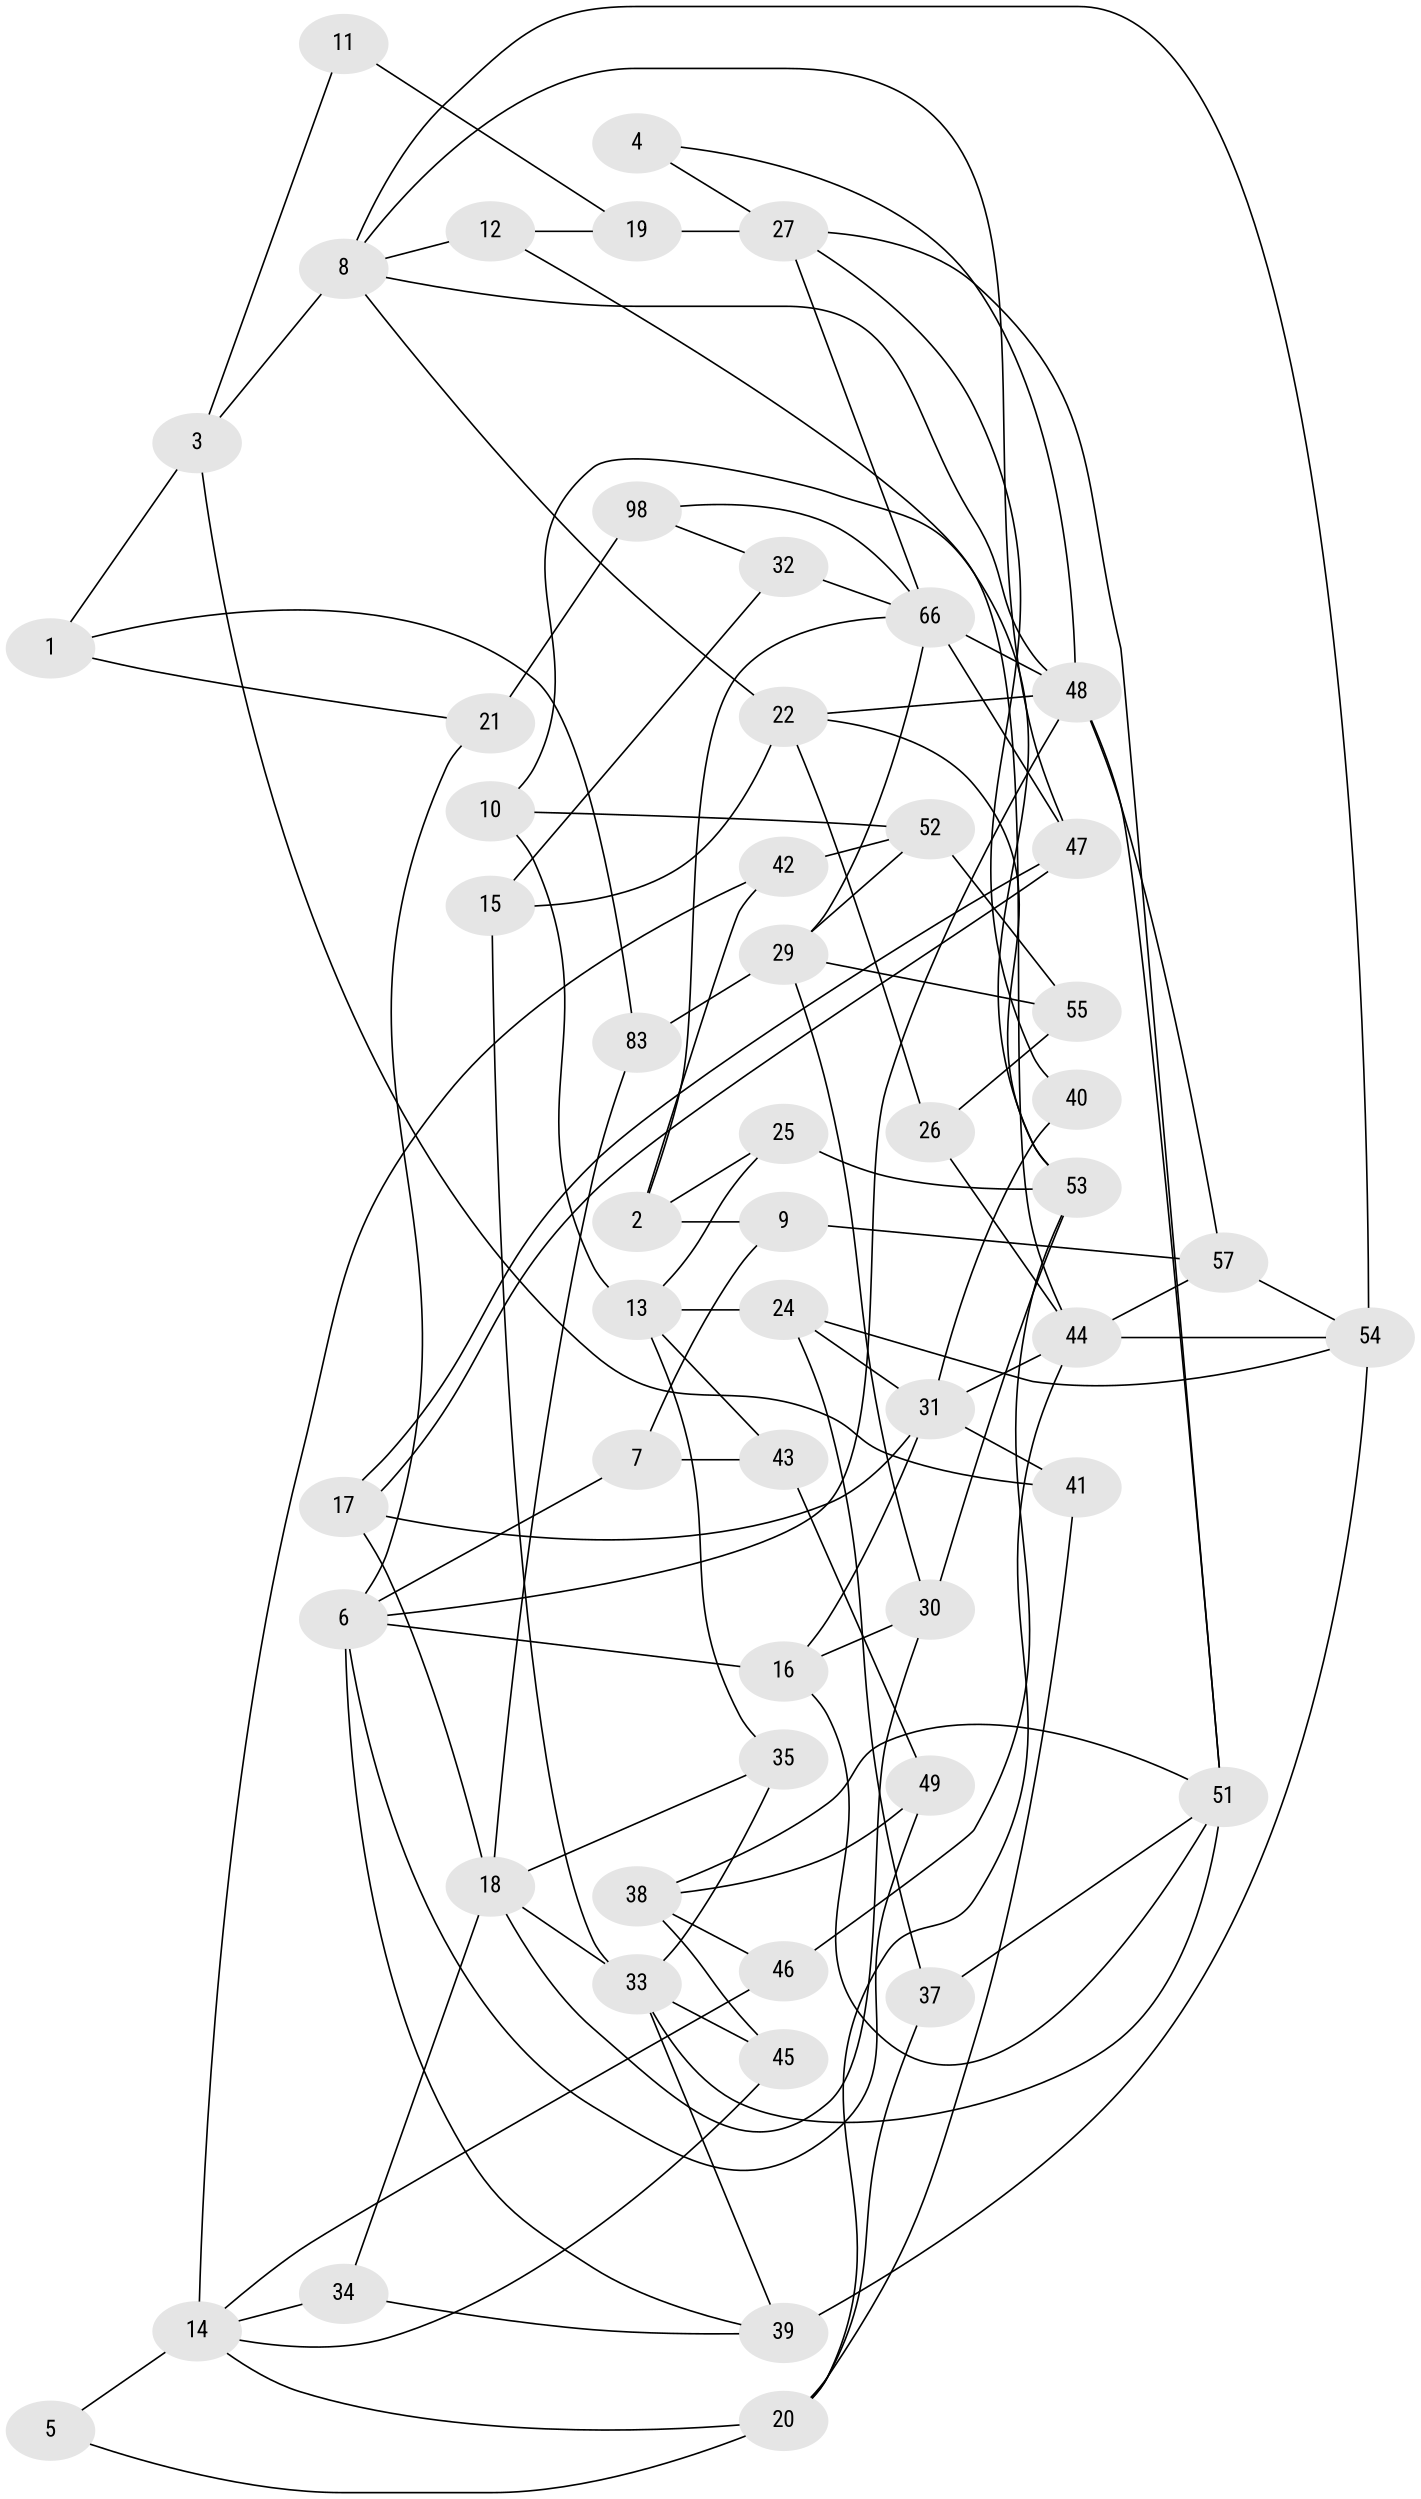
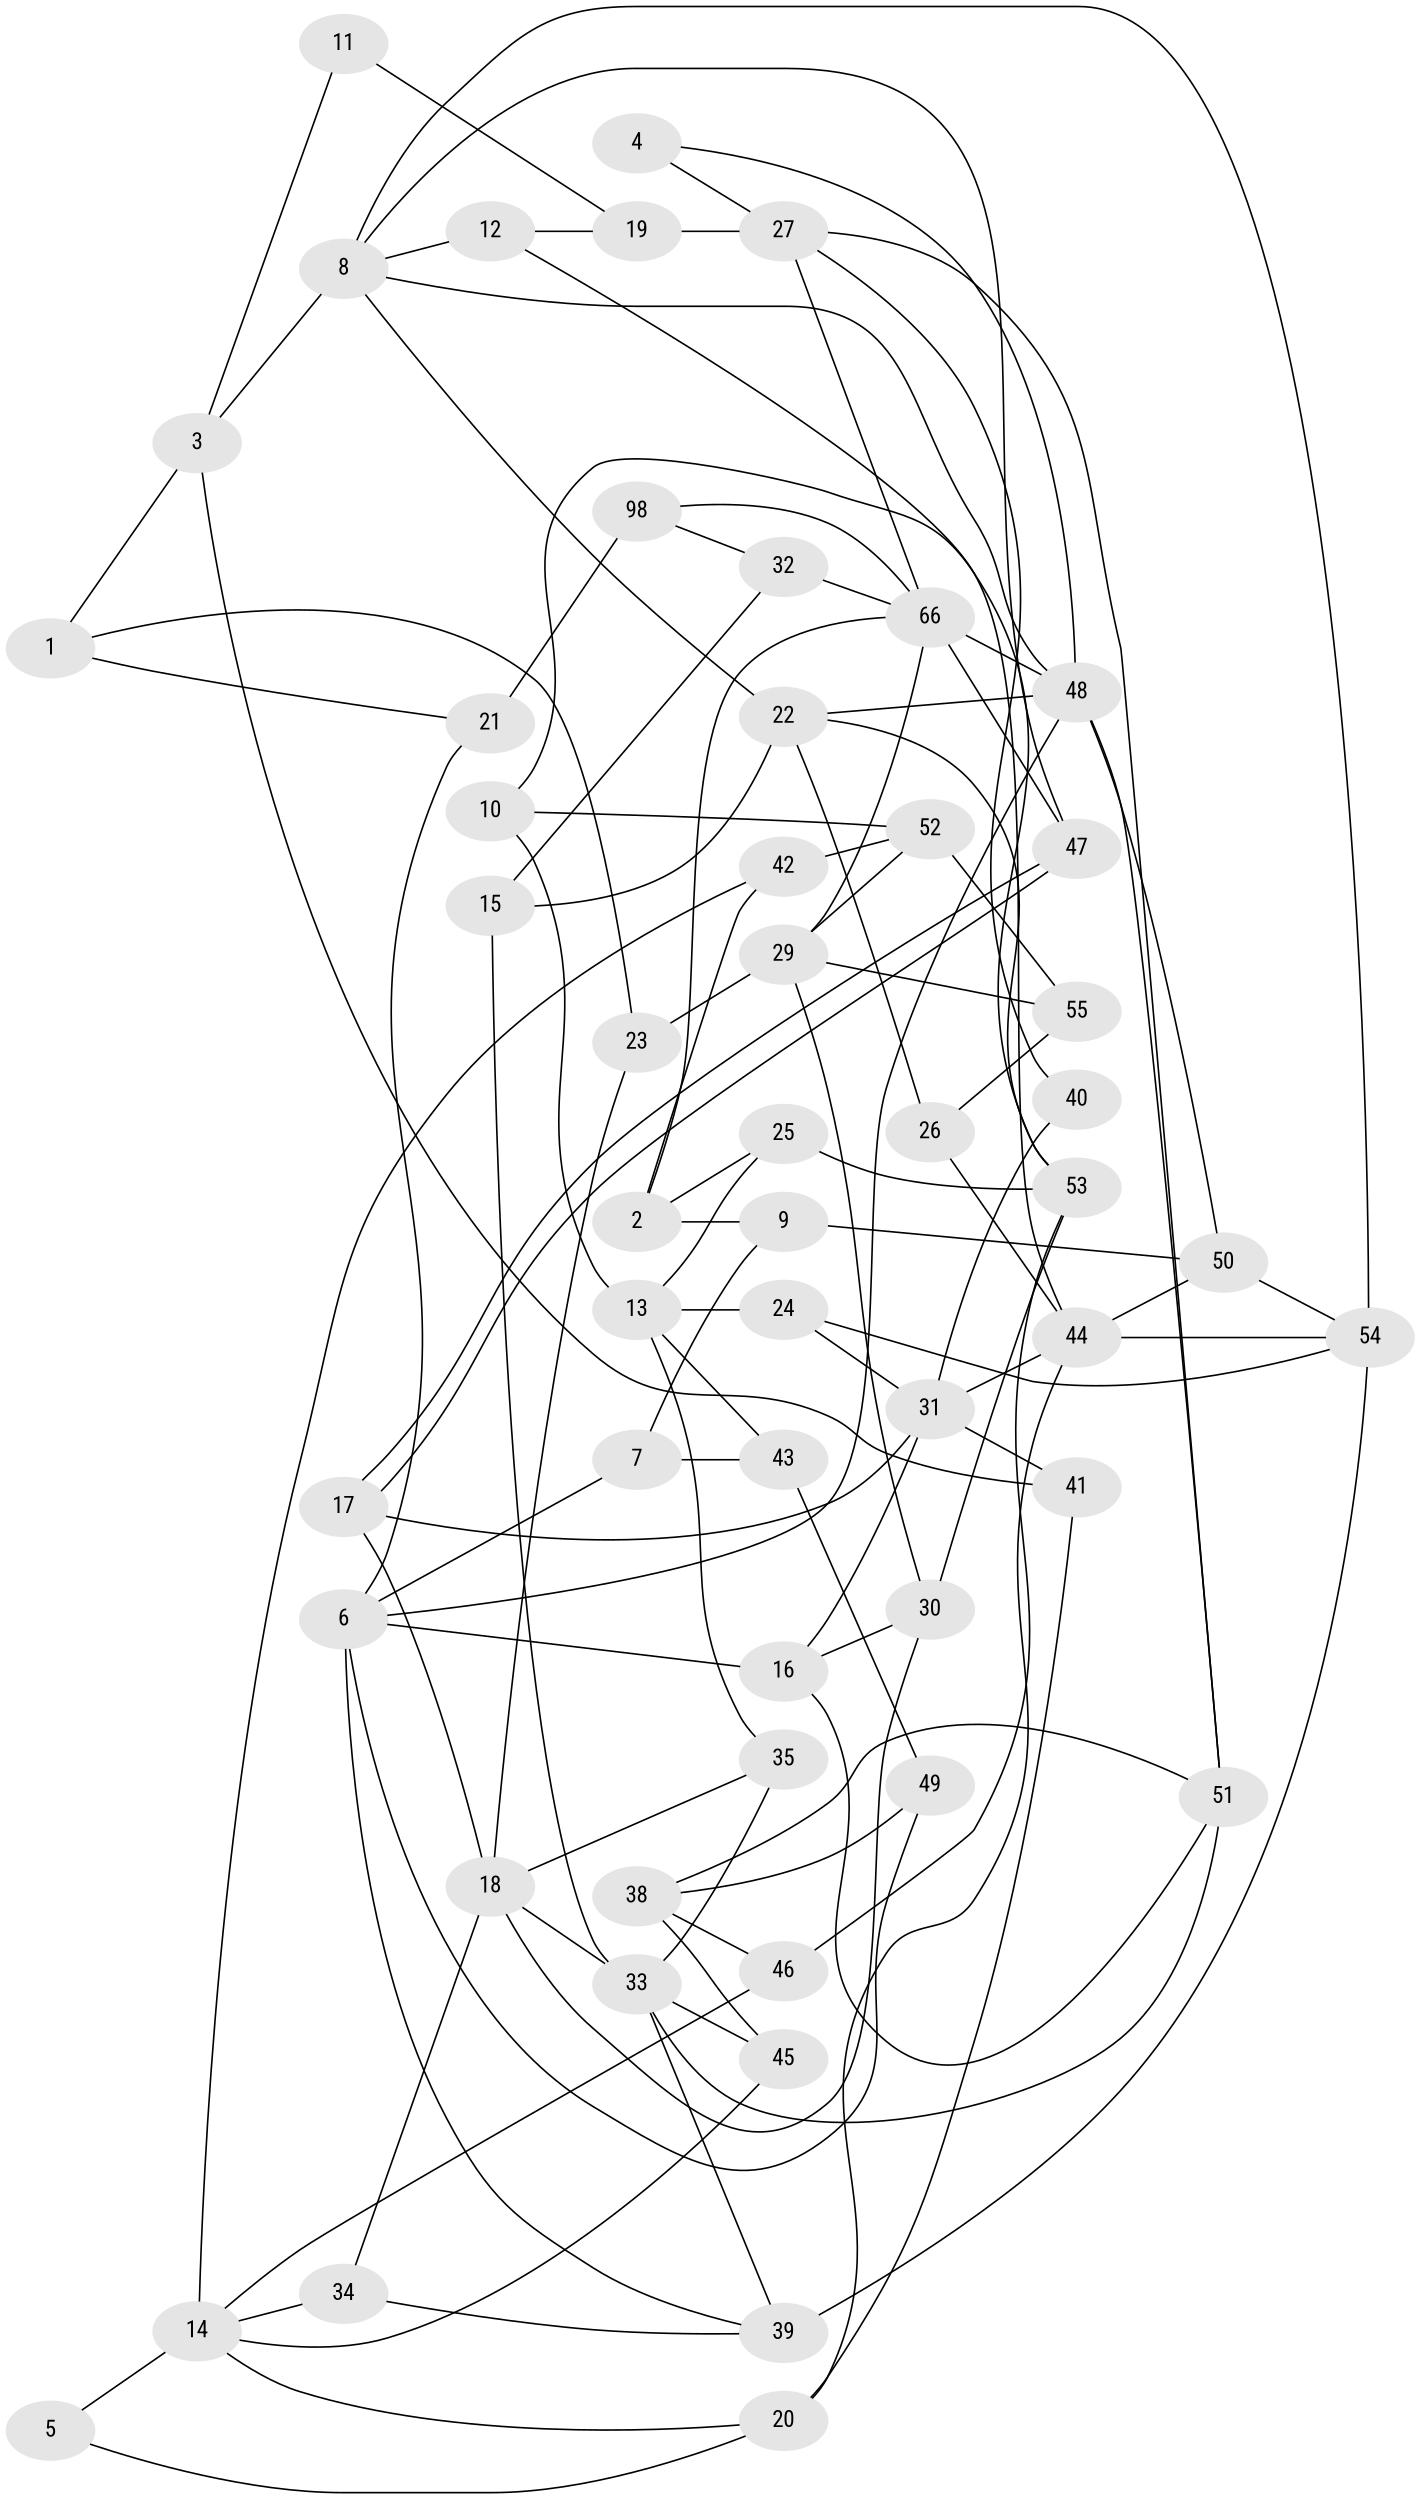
node "83": label "83" -> "23"
node "57": label "57" -> "50"
node "37": removed
